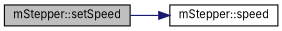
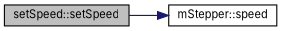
node "mStepper::setSpeed": label "mStepper::setSpeed" -> "setSpeed::setSpeed"
